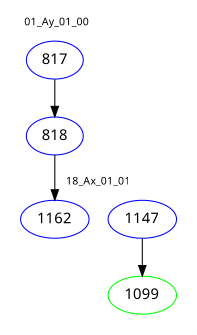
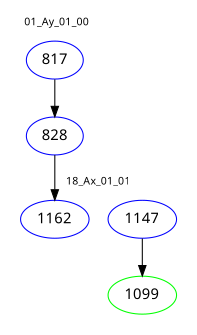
node "818": label "818" -> "828"
